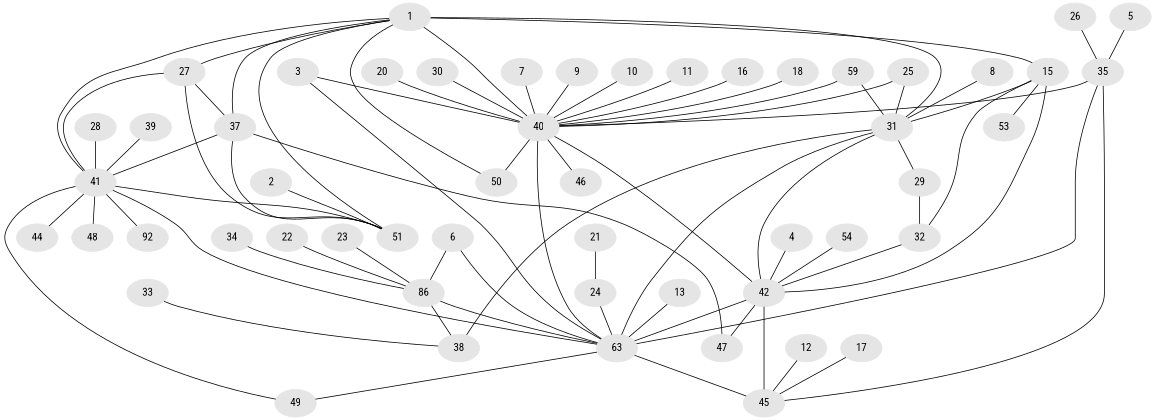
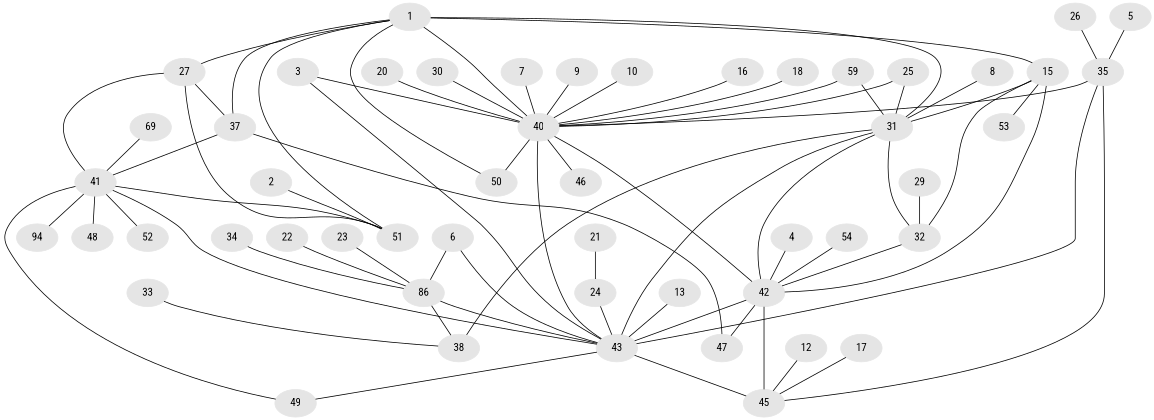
edge "1" -- "41": removed
node "11": removed
node "28": removed
node "39": label "39" -> "69"
edge "31" -- "29": now "31" -- "32"
edge "37" -- "51": removed
node "44": label "44" -> "94"
node "92": label "92" -> "52"
node "63": label "63" -> "43"
